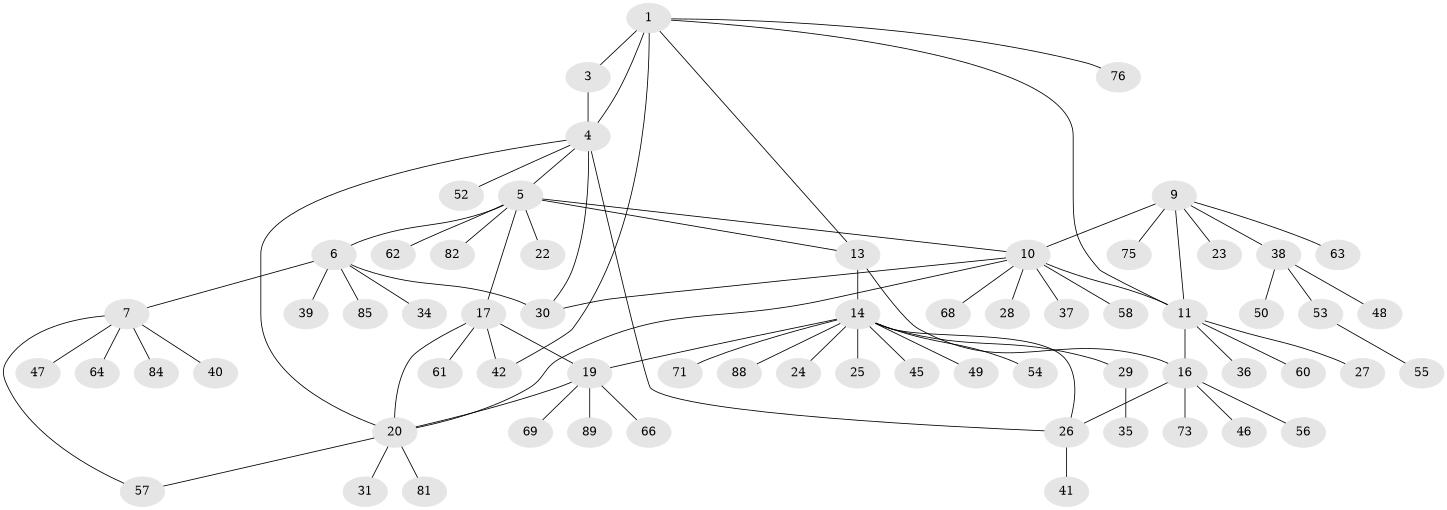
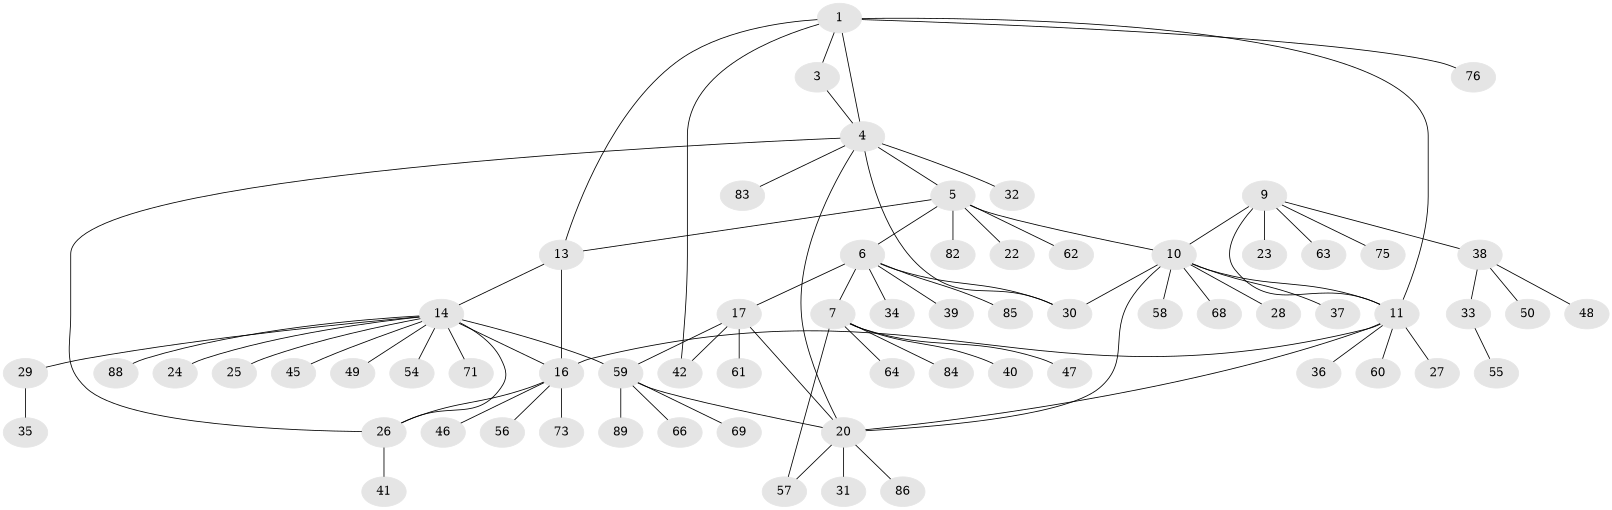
node "52": label "52" -> "32"
node "83": added
edge "5" -- "17": now "6" -- "17"
node "53": label "53" -> "33"
edge "14" -- "16": added
node "19": label "19" -> "59"
edge "11" -- "20": added
node "81": label "81" -> "86"
